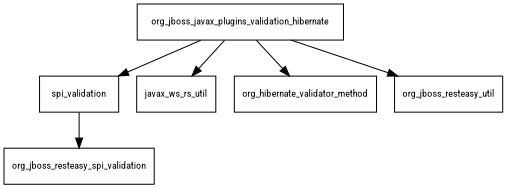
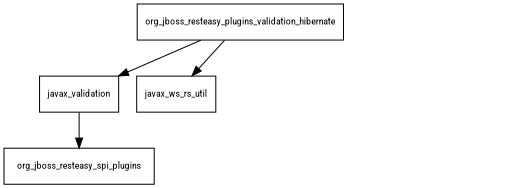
node "org_jboss_javax_plugins_validation_hibernate": label "org_jboss_javax_plugins_validation_hibernate" -> "org_jboss_resteasy_plugins_validation_hibernate"
node "spi_validation": label "spi_validation" -> "javax_validation"
node "org_hibernate_validator_method": removed
node "org_jboss_resteasy_util": removed
node "org_jboss_resteasy_spi_validation": label "org_jboss_resteasy_spi_validation" -> "org_jboss_resteasy_spi_plugins"
